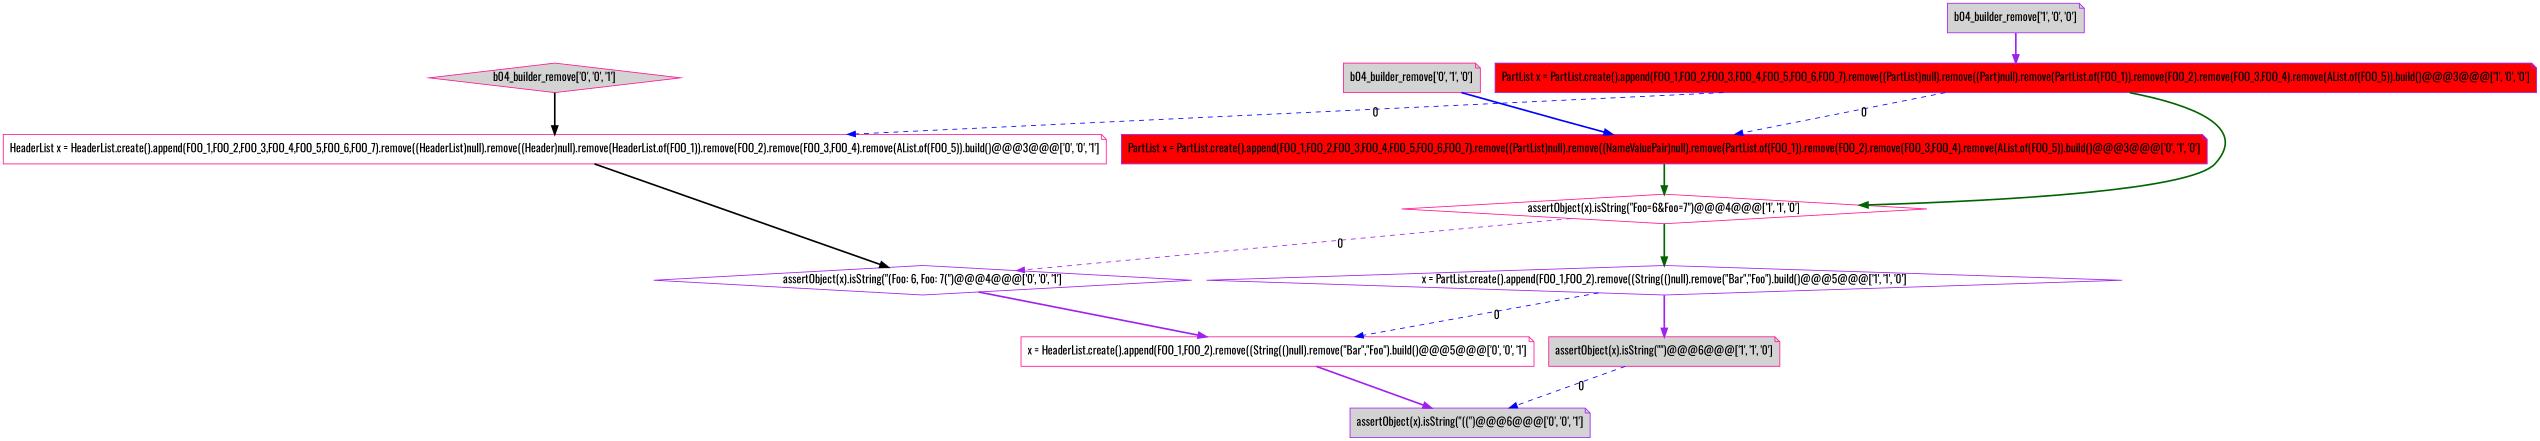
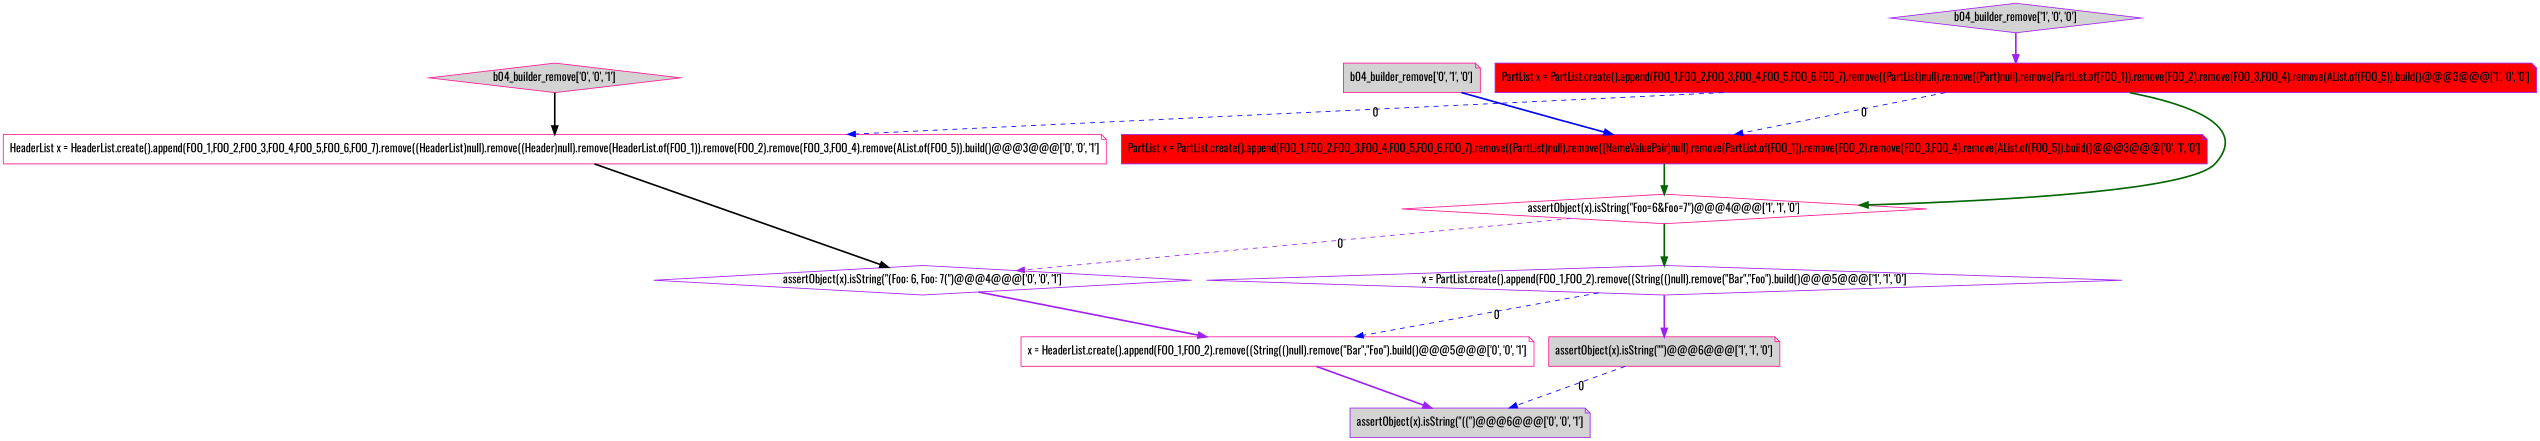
node "b04_builder_remove['1', '0', '0']": shape note -> diamond
